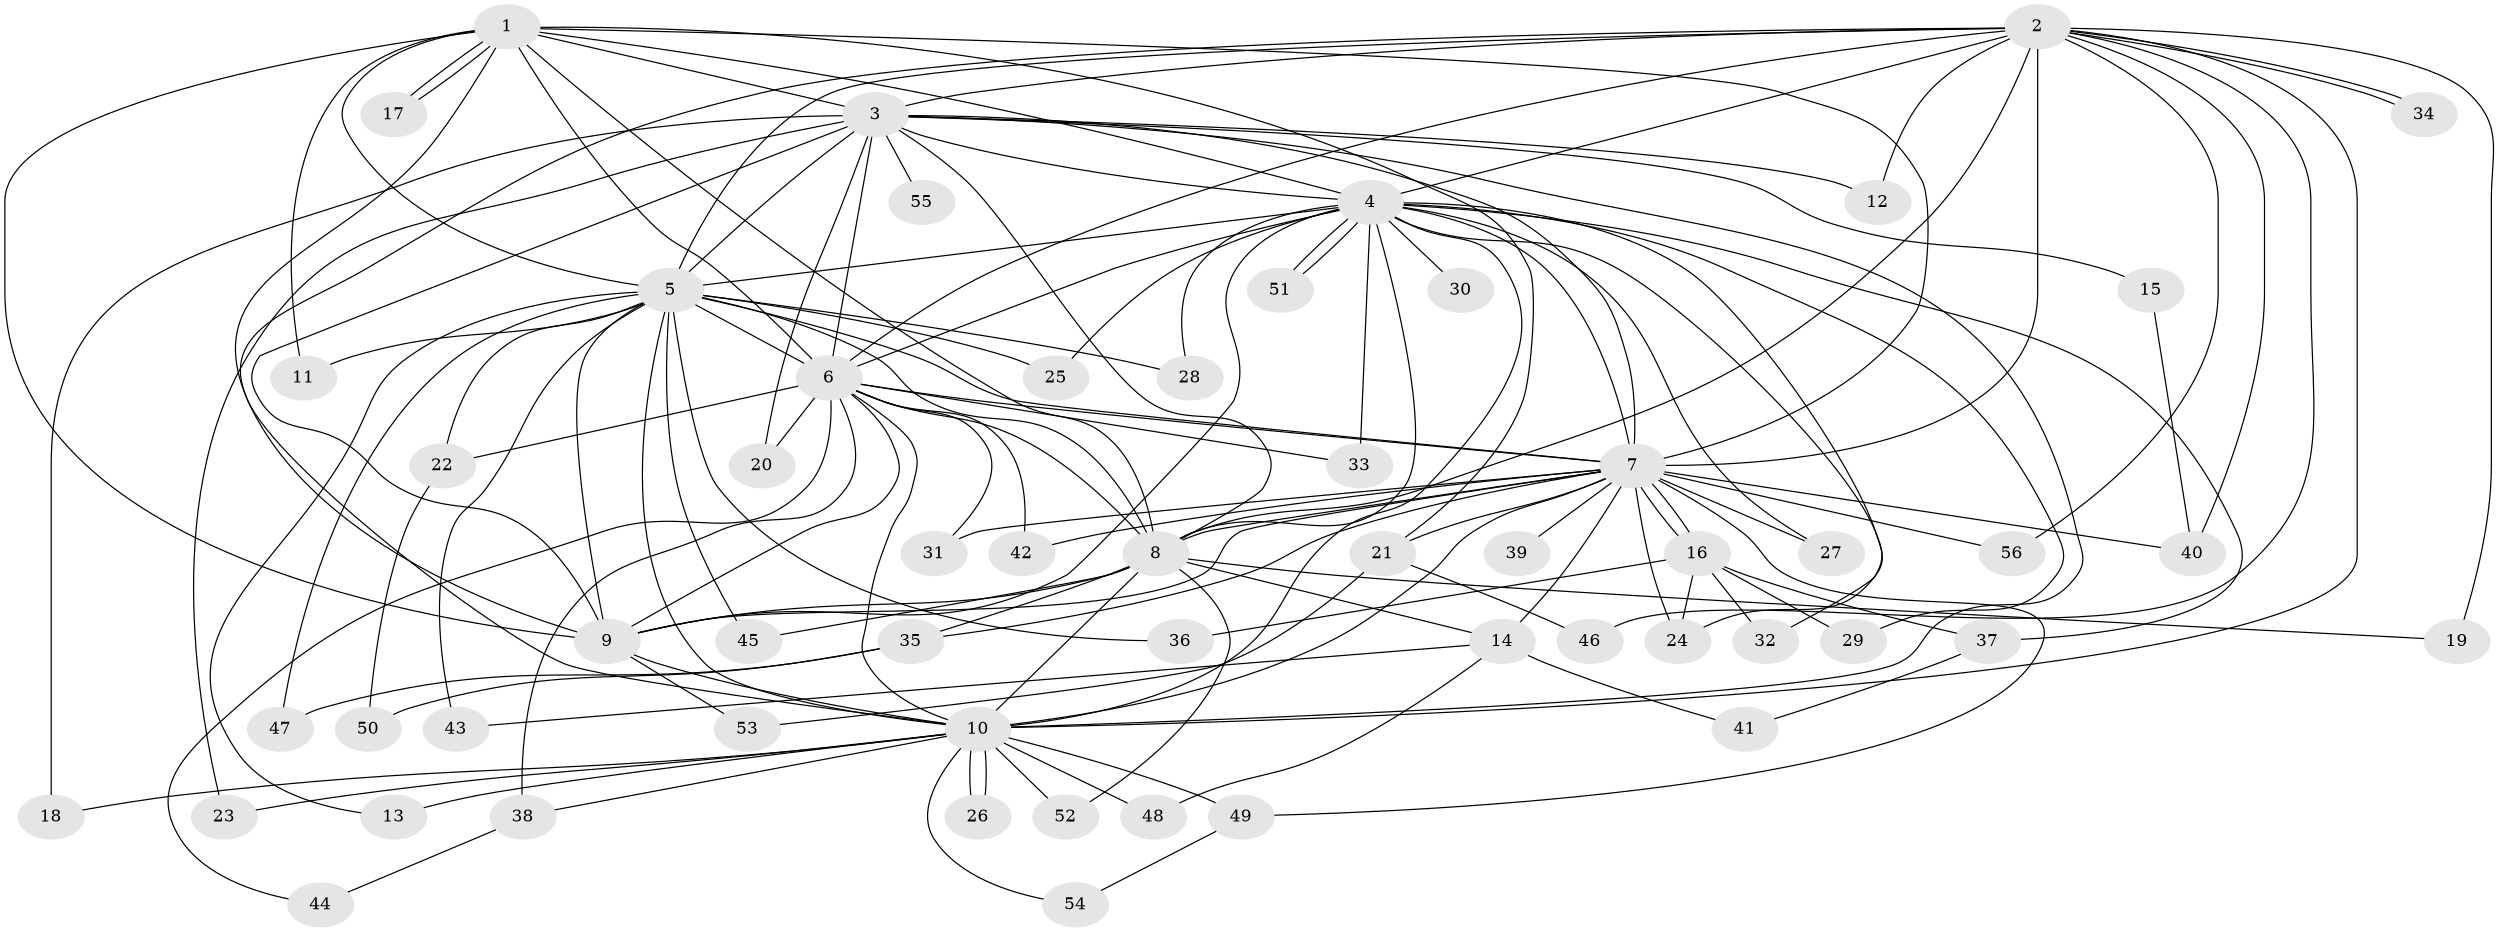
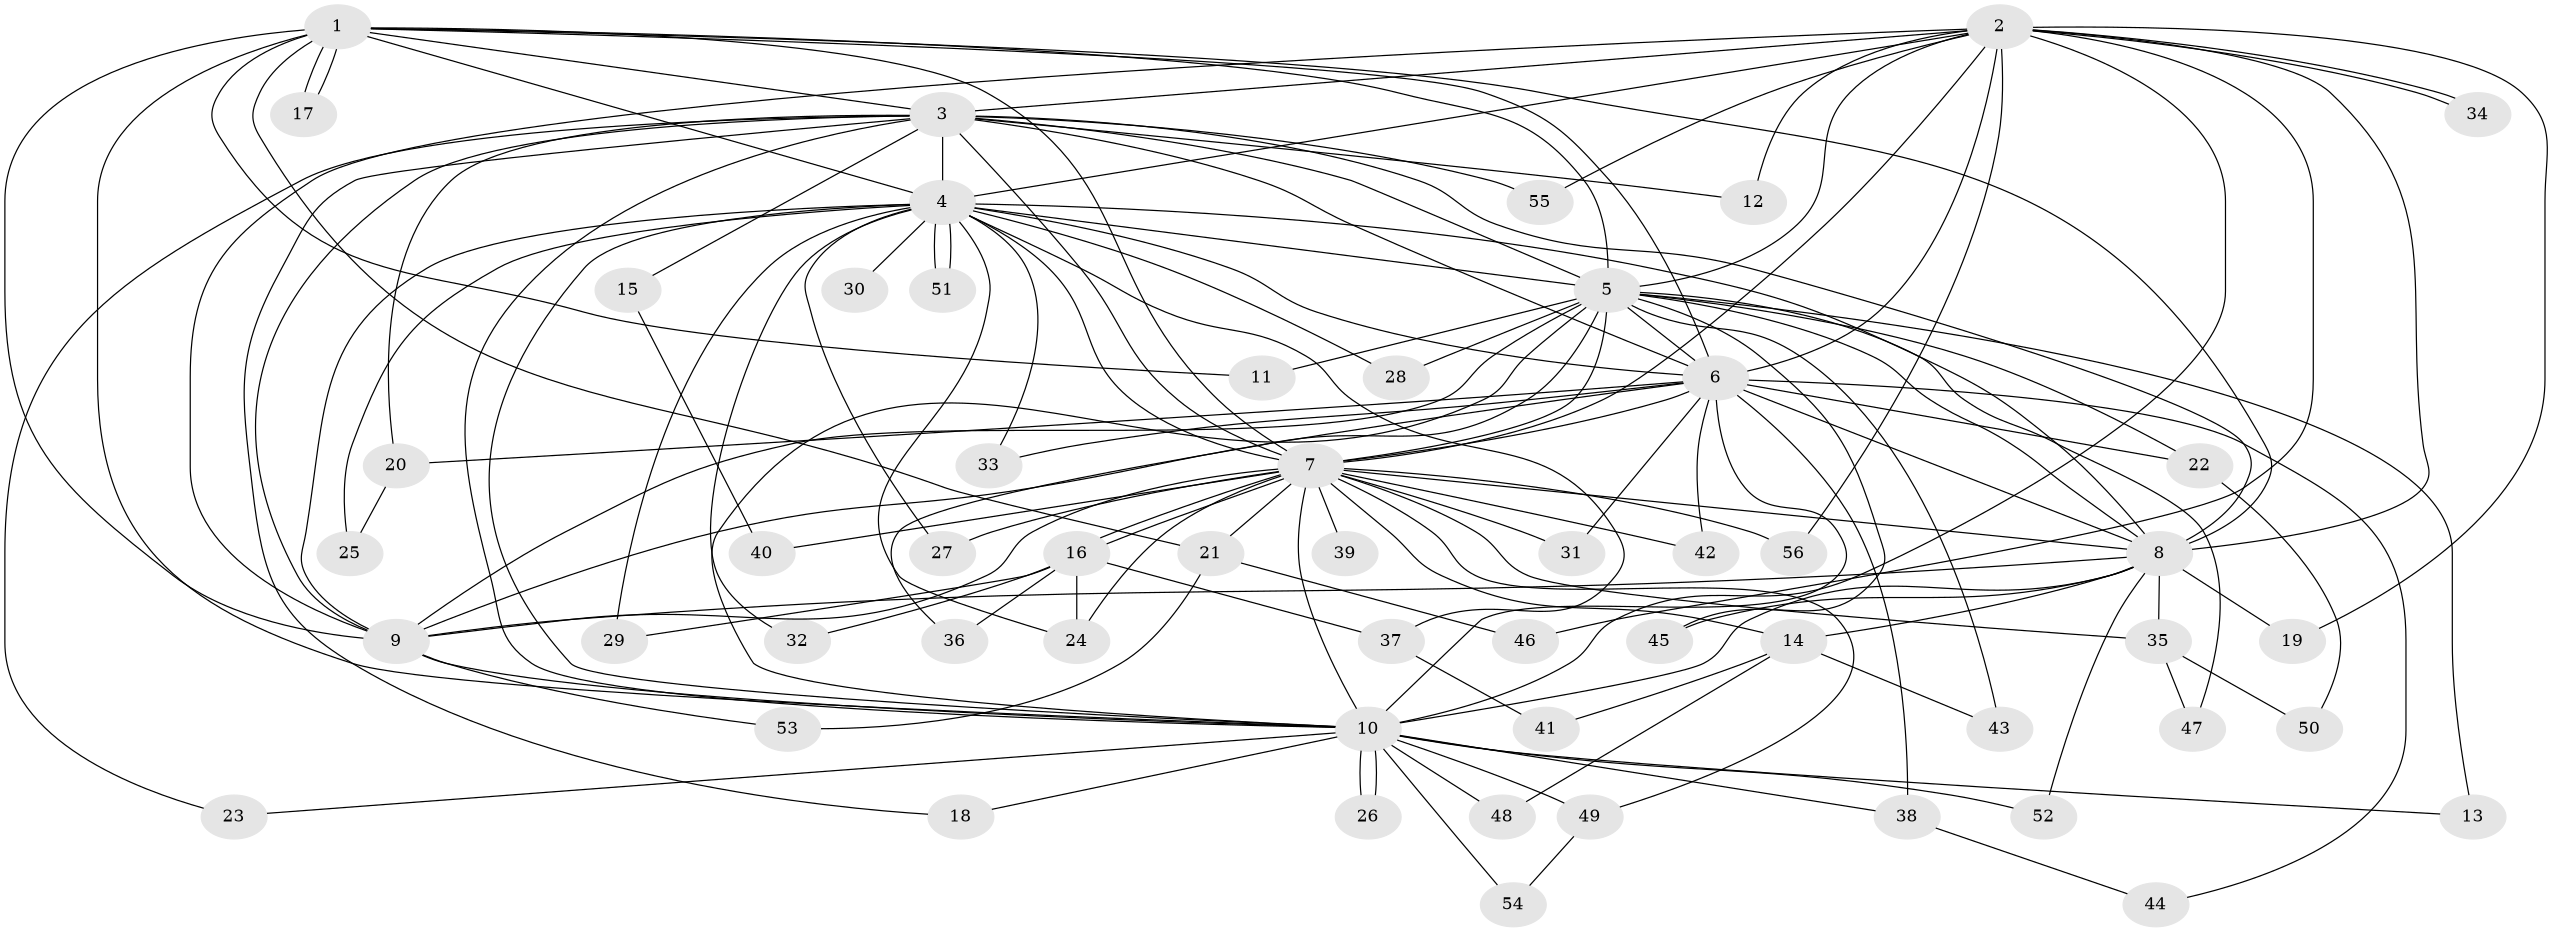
edge "2" -- "40": now "2" -- "55"
edge "5" -- "25": now "20" -- "25"
